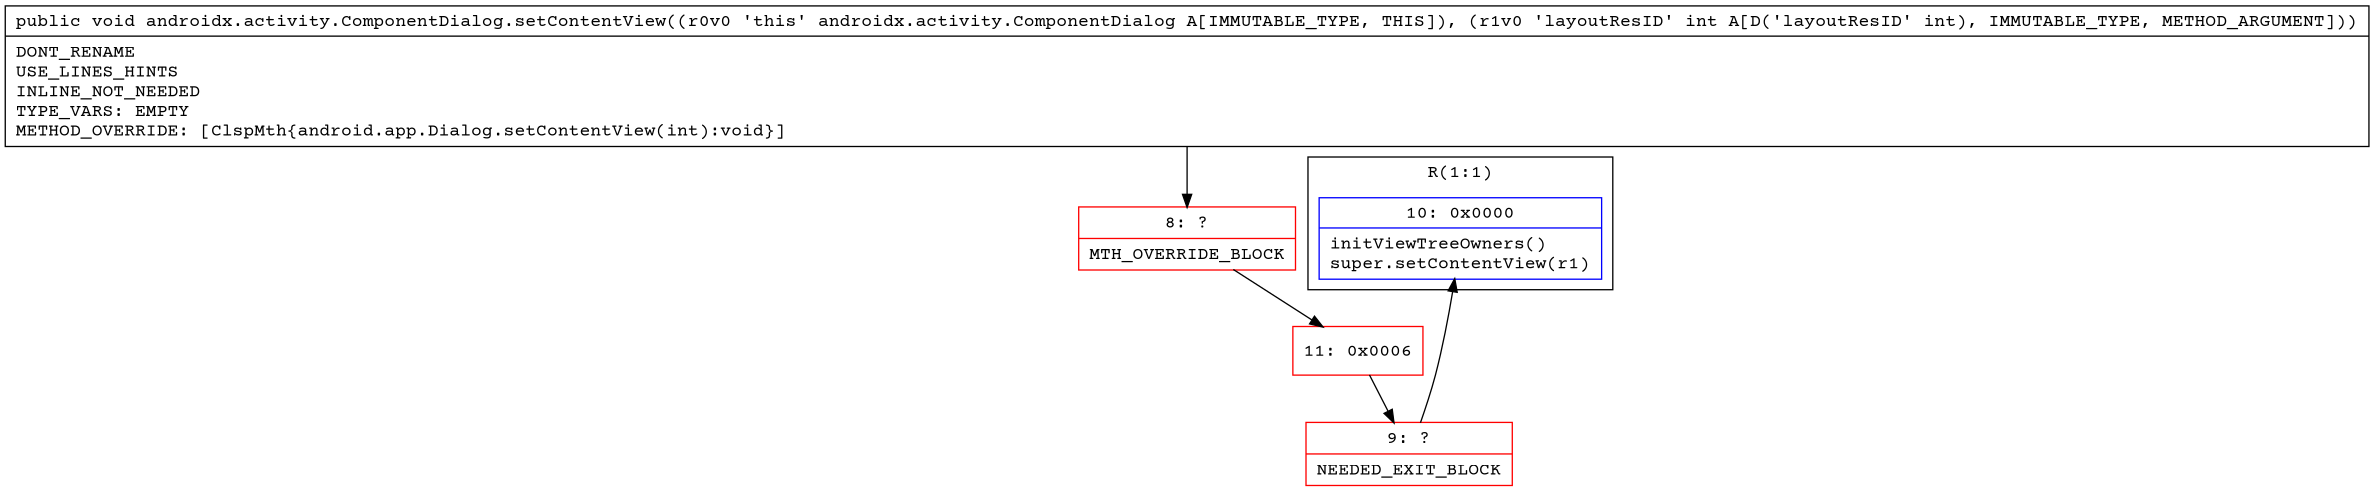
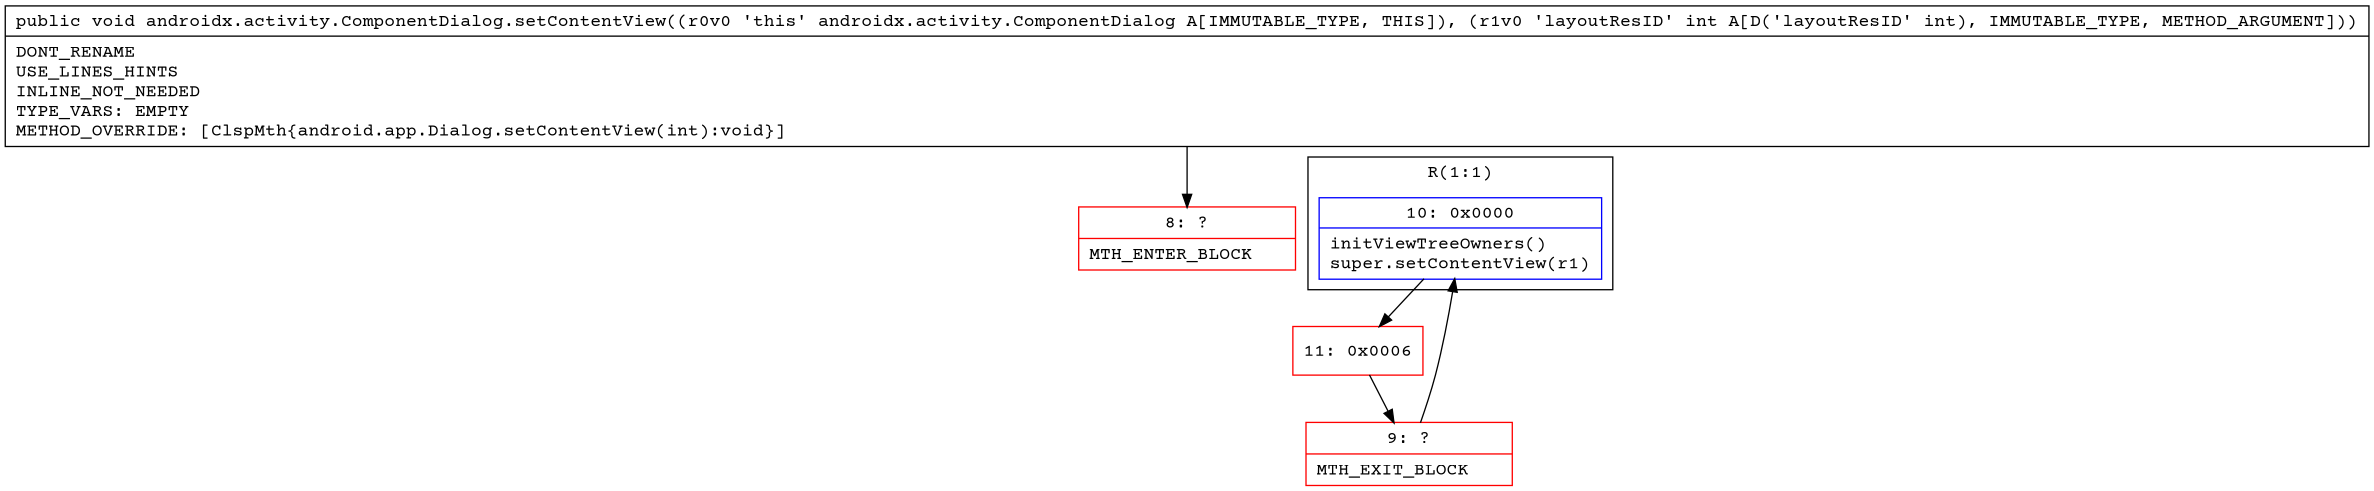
node "8: ?": text "MTH_OVERRIDE_BLOCK" -> "MTH_ENTER_BLOCK"
edge "8: ?" -> "11: 0x0006": now "10: 0x0000" -> "11: 0x0006"
node "9: ?": text "NEEDED_EXIT_BLOCK" -> "MTH_EXIT_BLOCK"
